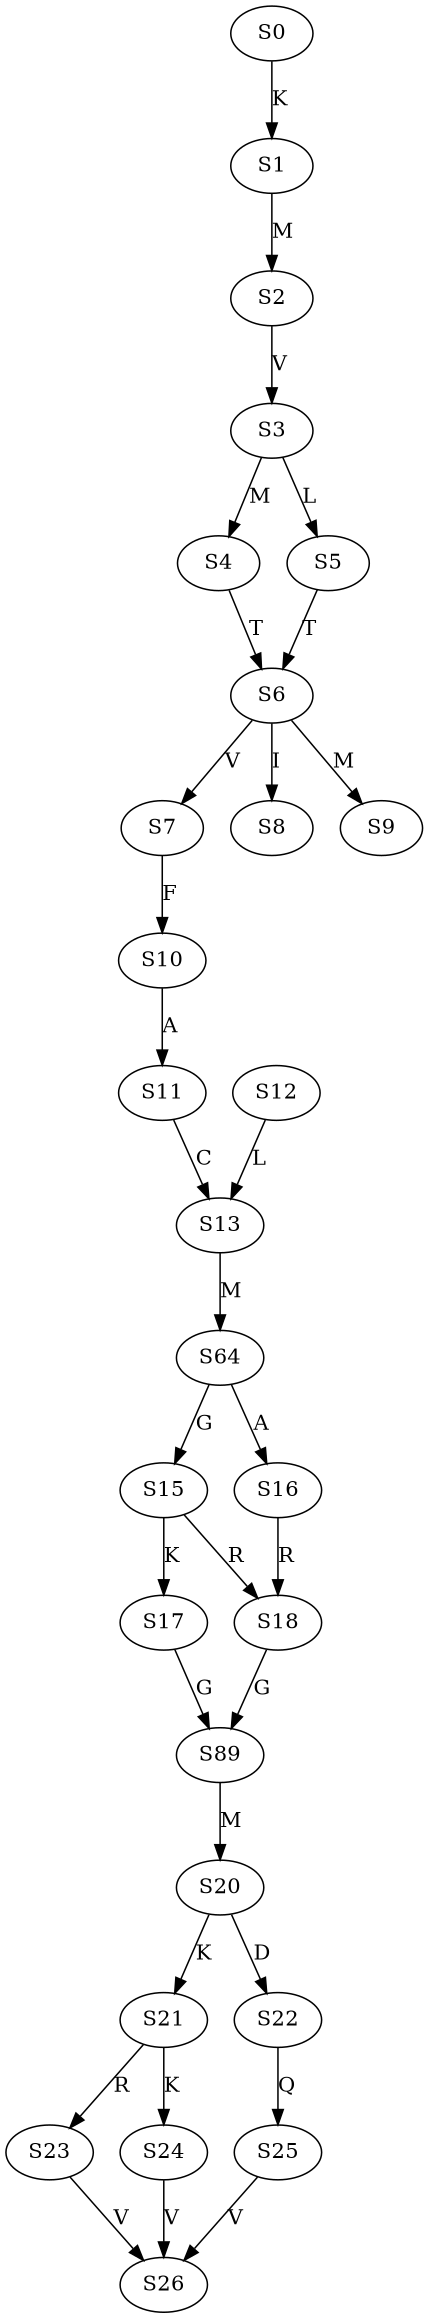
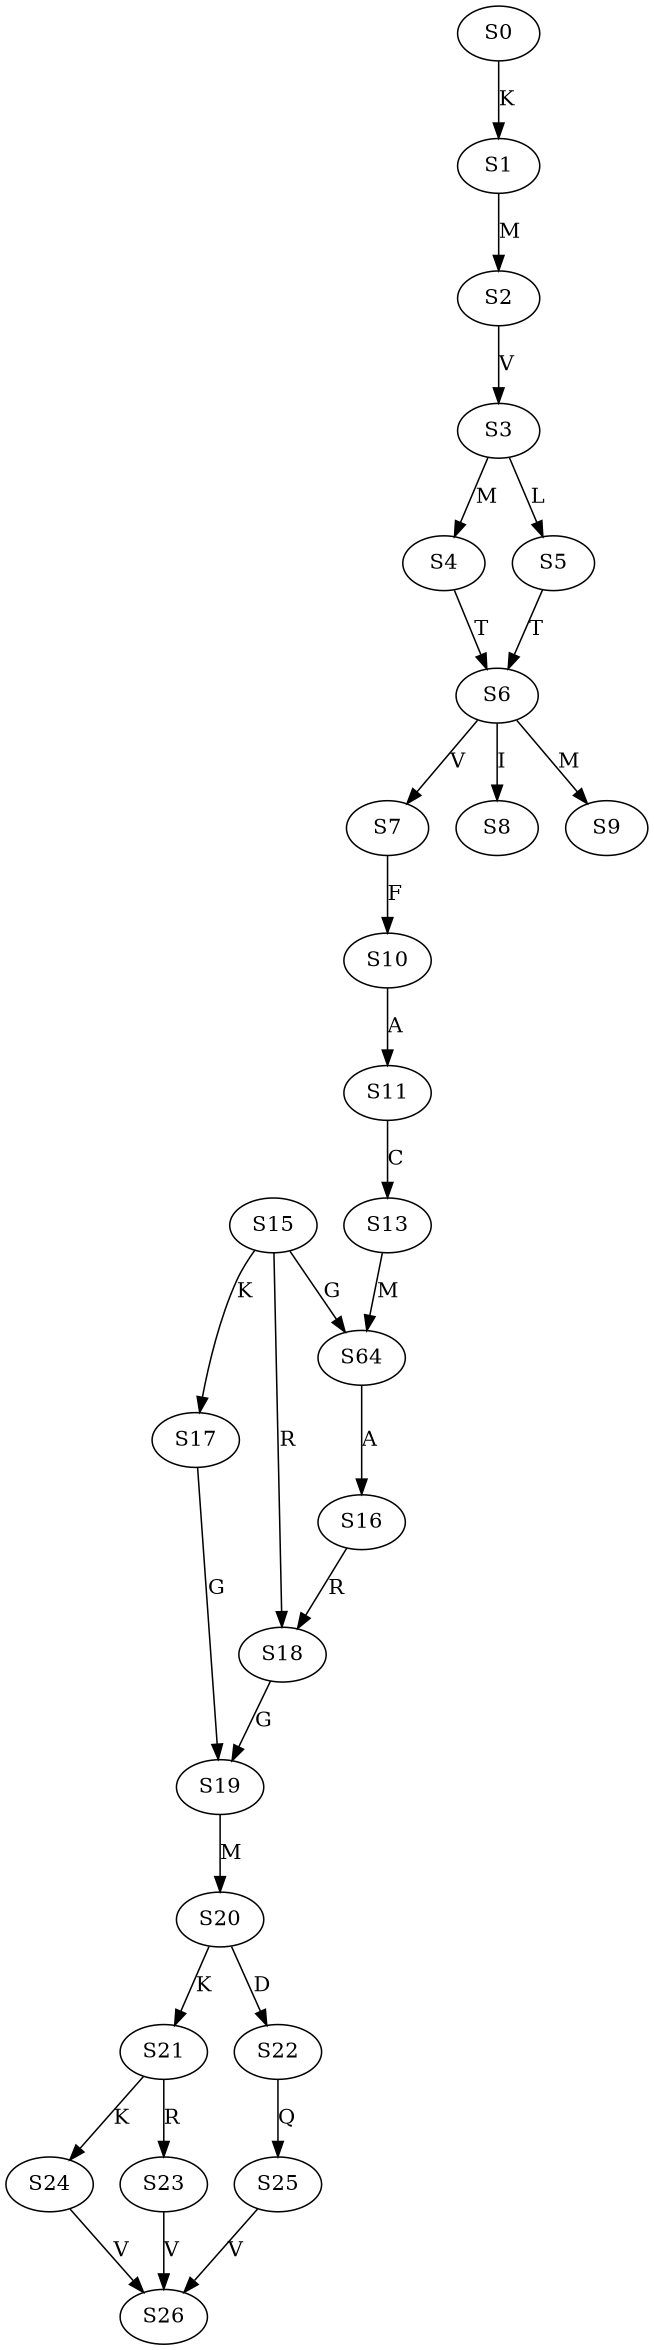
node "S12": removed
edge "S64" -> "S15": reversed
node "S89": label "S89" -> "S19"
